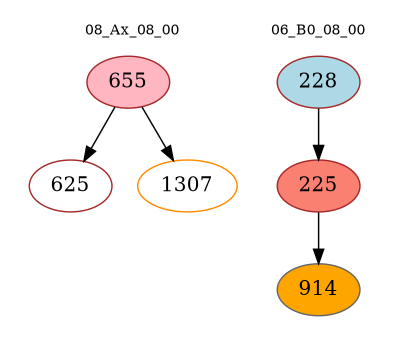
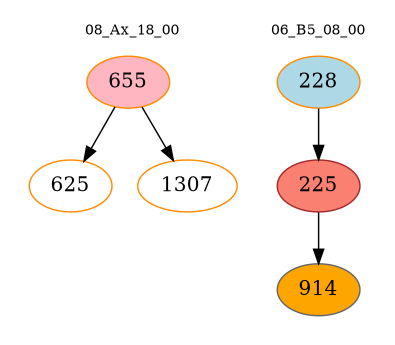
cluster "08_Ax_08_00": label "08_Ax_08_00" -> "08_Ax_18_00"
cluster "06_B0_08_00": label "06_B0_08_00" -> "06_B5_08_00"
node "655": color brown -> darkorange
node "228": color brown -> darkorange
node "625": color brown -> darkorange
